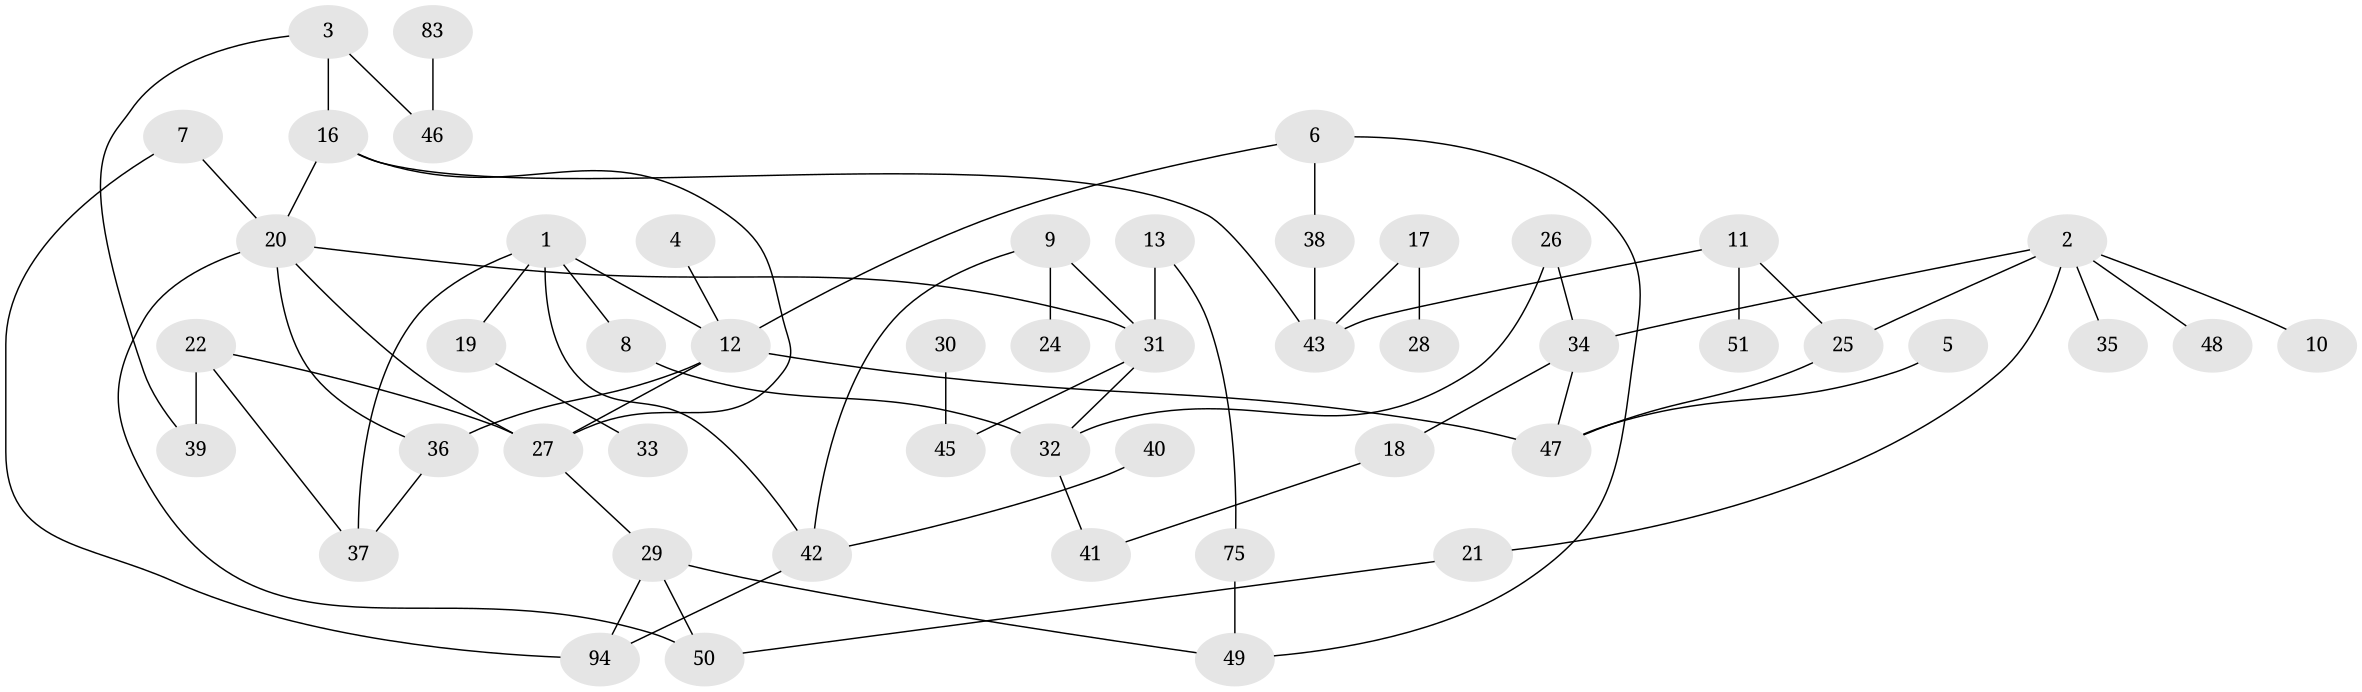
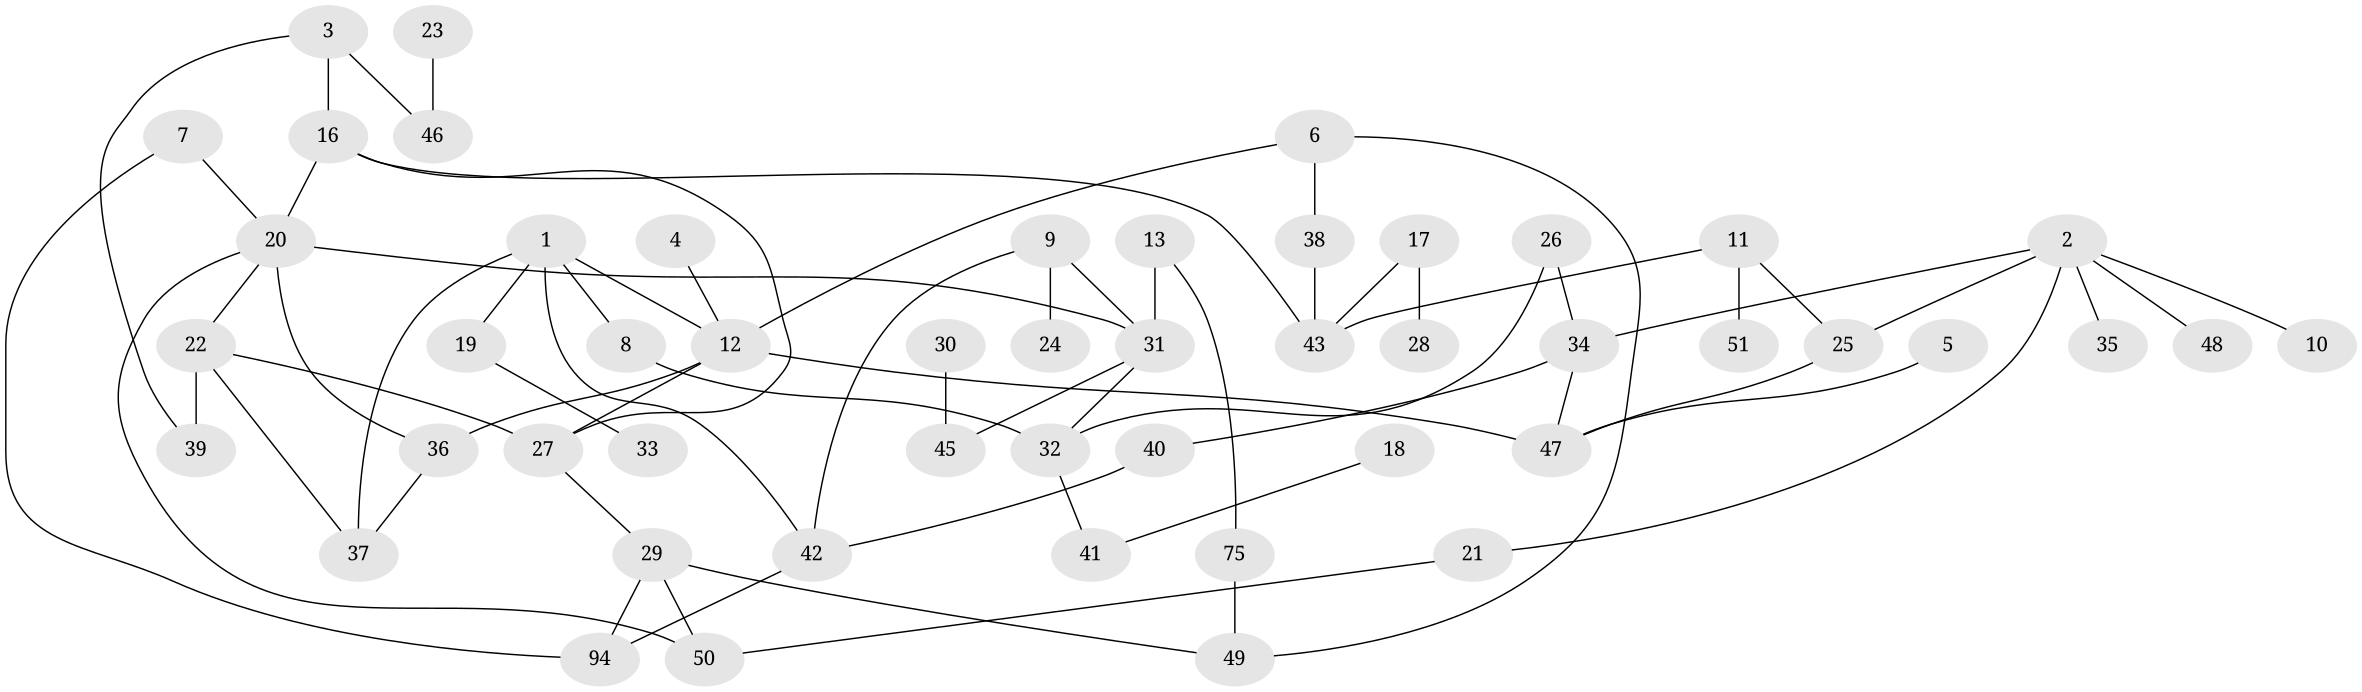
node "83": label "83" -> "23"
edge "20" -- "27": now "20" -- "22"
edge "34" -- "18": now "34" -- "40"
